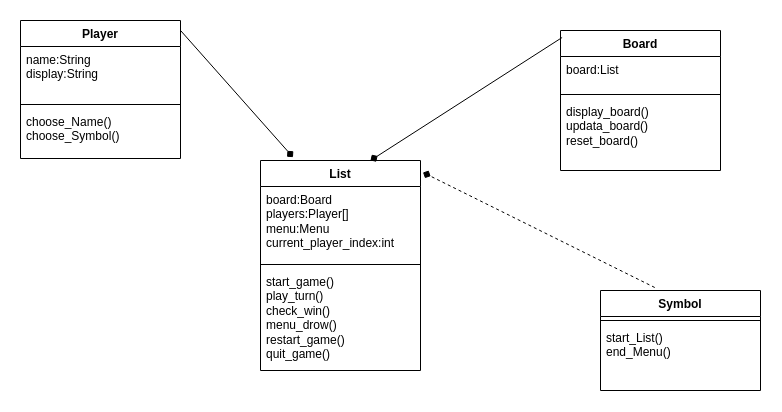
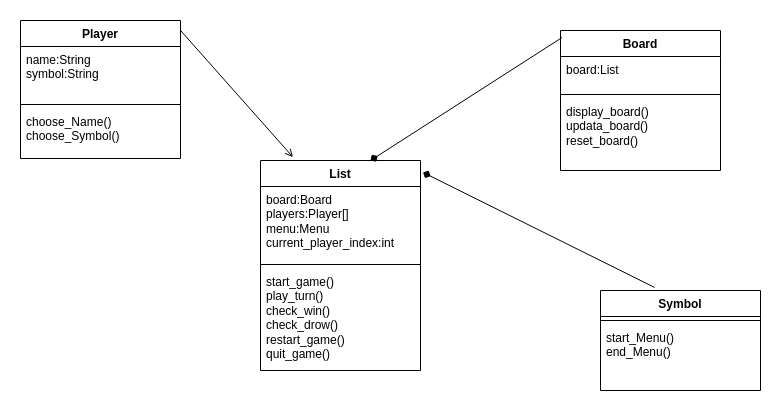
node "name:String display:String": label "name:String display:String" -> "name:String symbol:String"
edge "Player" -> "List": arrowhead diamond -> open
edge "Symbol" -> "List": style dashed -> solid
node "start_game() play_turn() check_win() menu_drow() restart_game() quit_game()": label "start_game() play_turn() check_win() menu_drow() restart_game() quit_game()" -> "start_game() play_turn() check_win() check_drow() restart_game() quit_game()"
node "start_List() end_Menu()": label "start_List() end_Menu()" -> "start_Menu() end_Menu()"
